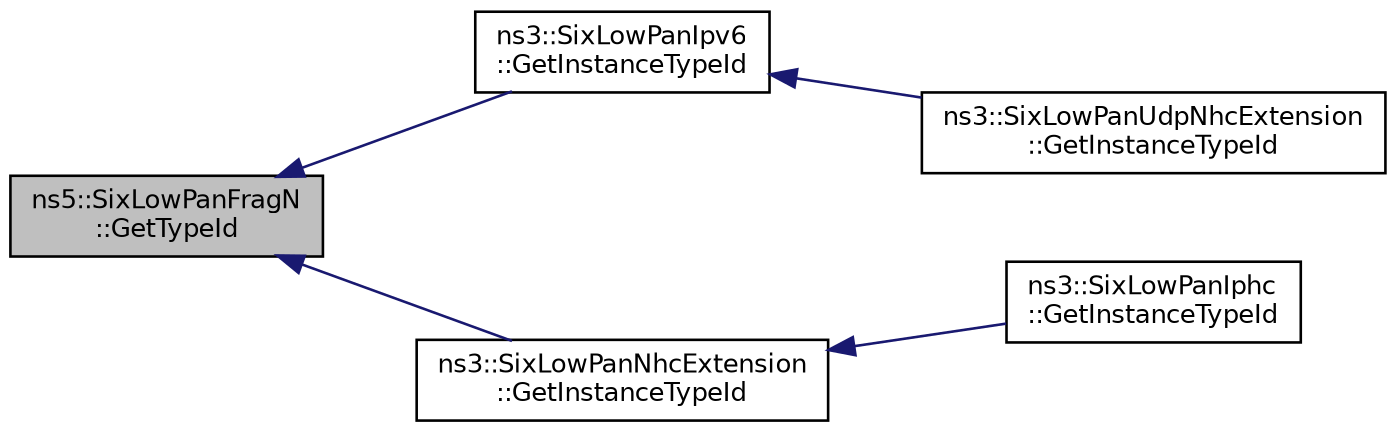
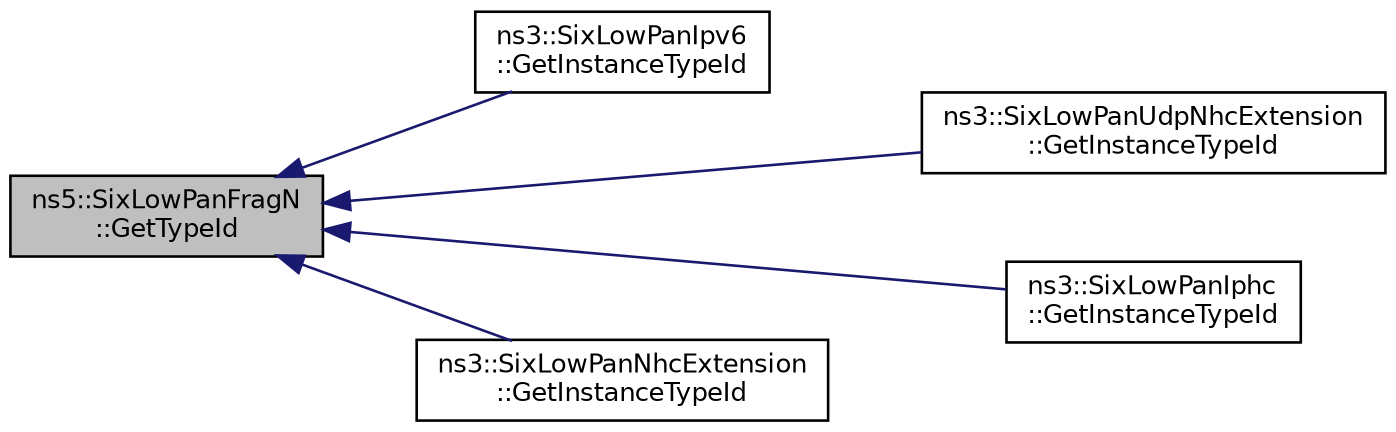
edge "ns3::SixLowPanUdpNhcExtension ::GetInstanceTypeId" -> "ns3::SixLowPanIpv6 ::GetInstanceTypeId": now "ns3::SixLowPanUdpNhcExtension ::GetInstanceTypeId" -> "ns5::SixLowPanFragN ::GetTypeId"
edge "ns3::SixLowPanIphc ::GetInstanceTypeId" -> "ns3::SixLowPanNhcExtension ::GetInstanceTypeId": now "ns3::SixLowPanIphc ::GetInstanceTypeId" -> "ns5::SixLowPanFragN ::GetTypeId"
